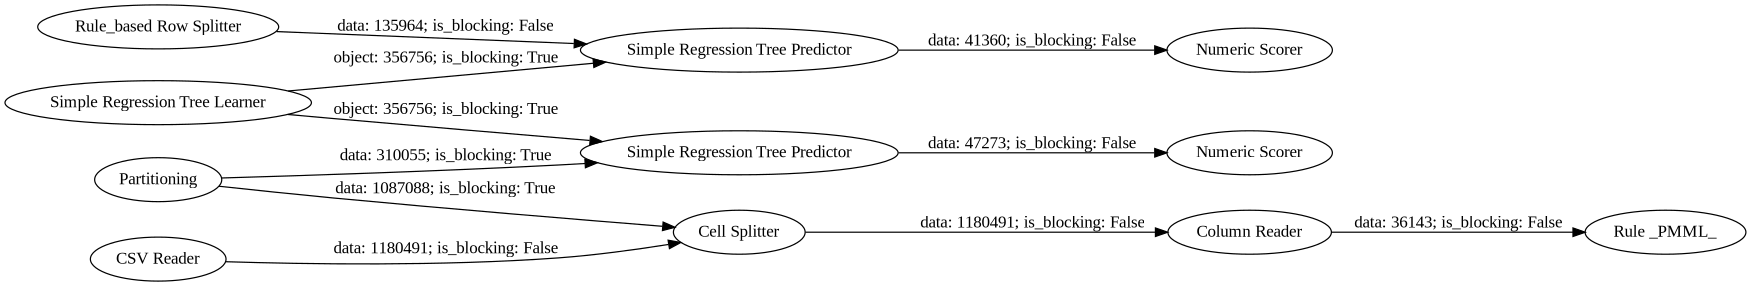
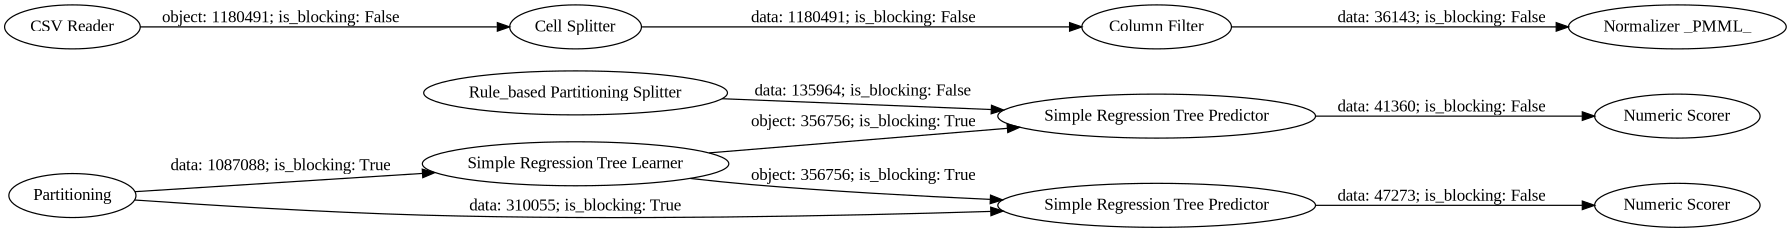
node "Rule_based Row Splitter": label "Rule_based Row Splitter" -> "Rule_based Partitioning Splitter"
edge "Partitioning" -> "Cell Splitter": now "Partitioning" -> "Simple Regression Tree Learner"
node "Column Reader": label "Column Reader" -> "Column Filter"
node "Rule _PMML_": label "Rule _PMML_" -> "Normalizer _PMML_"
edge "CSV Reader" -> "Cell Splitter": label "data: 1180491; is_blocking: False" -> "object: 1180491; is_blocking: False"
